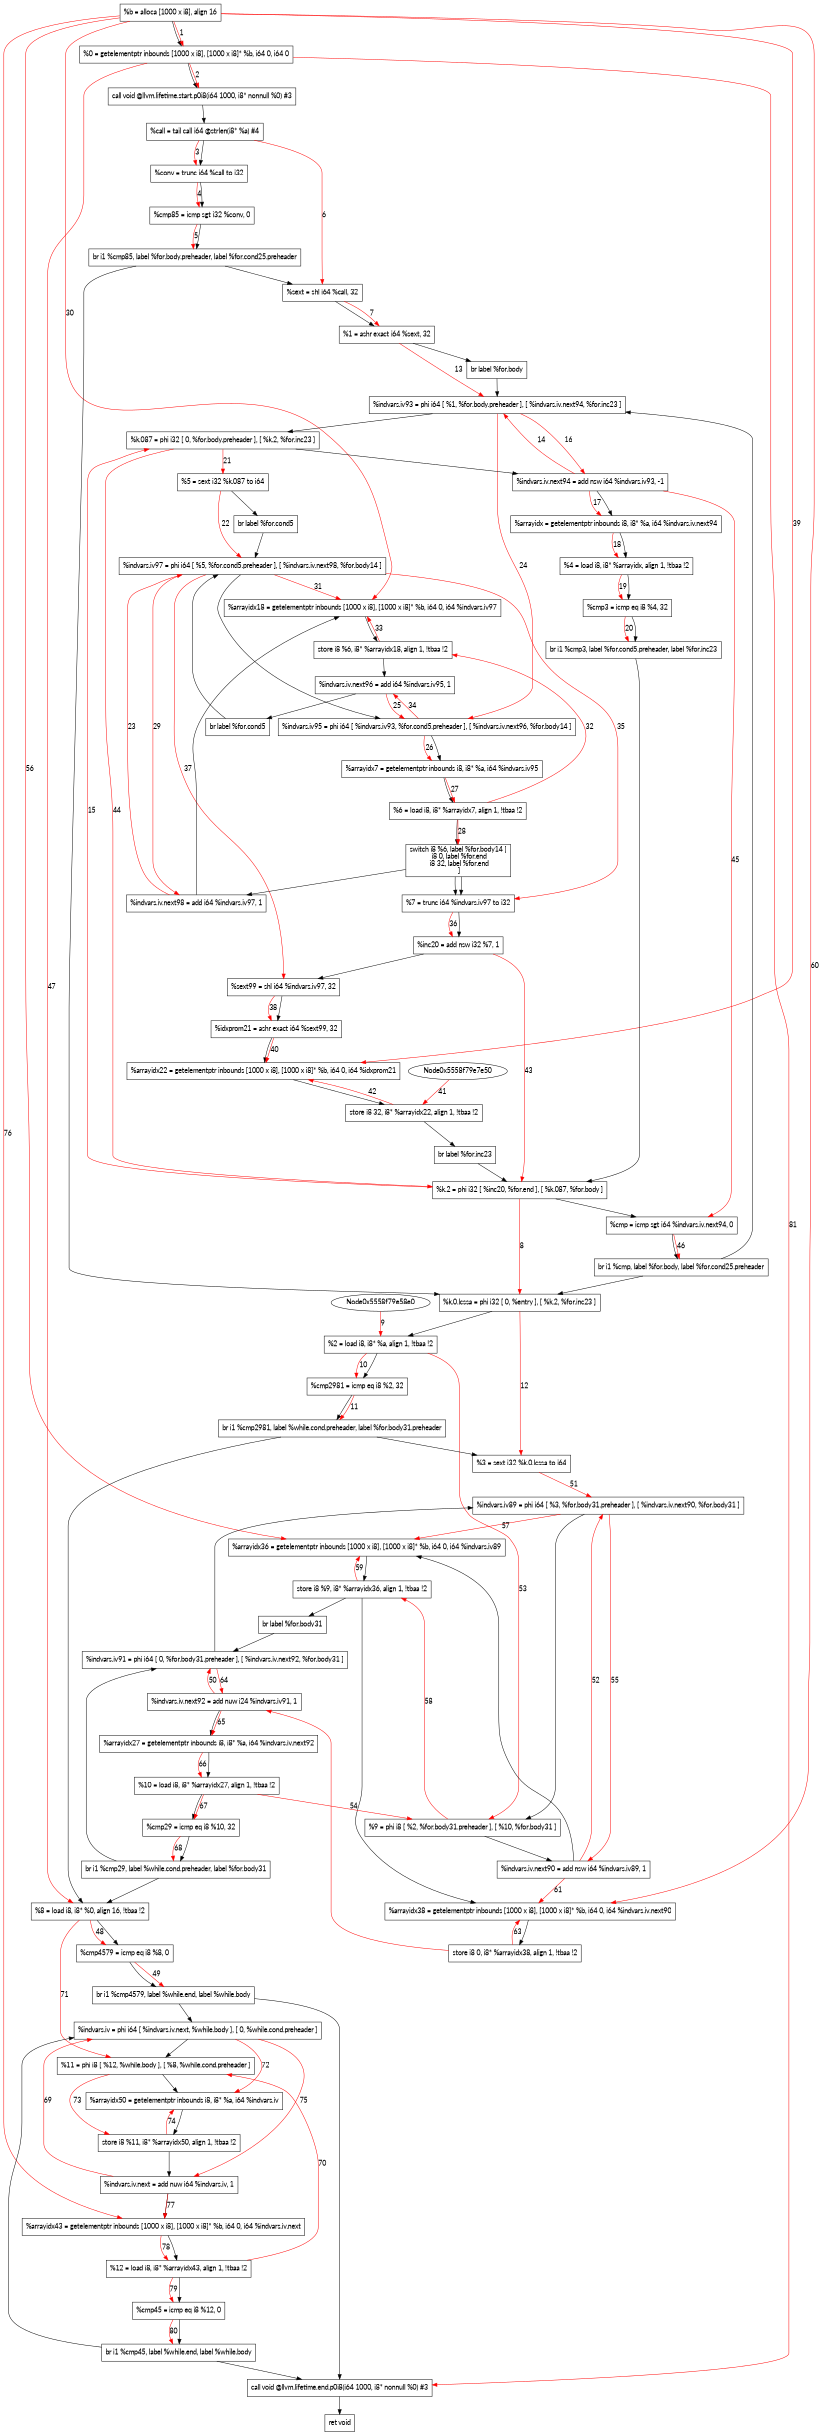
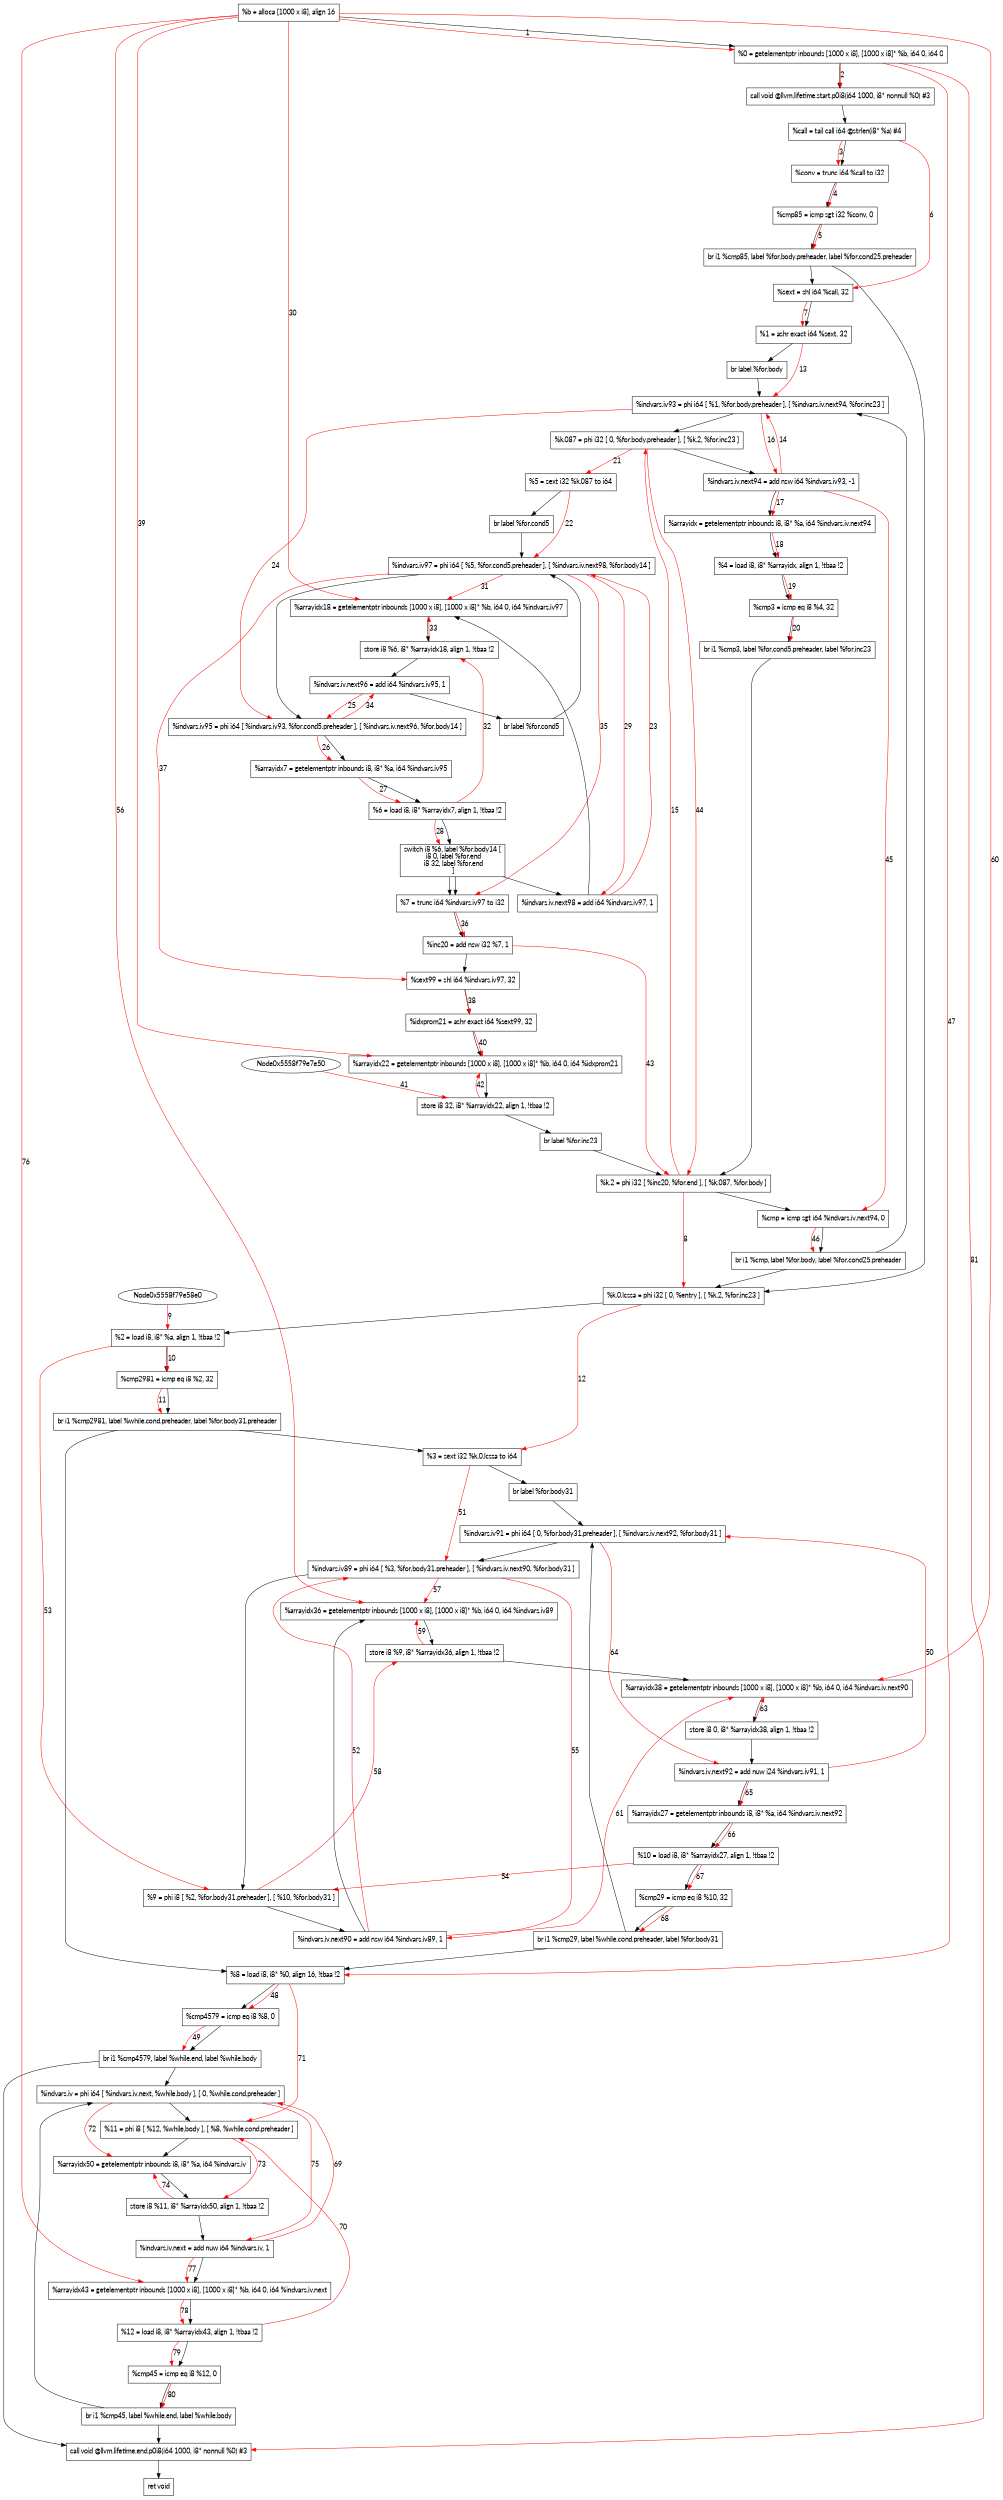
edge "store i8 %9, i8* %arrayidx36, align 1, !tbaa !2" -> "br label %for.body31": now "%3 = sext i32 %k.0.lcssa to i64" -> "br label %for.body31"
edge "store i8 0, i8* %arrayidx38, align 1, !tbaa !2" -> "%indvars.iv.next92 = add nuw i24 %indvars.iv91, 1": color red -> black
